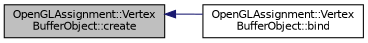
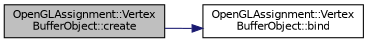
edge "OpenGLAssignment::Vertex BufferObject::bind" -> "OpenGLAssignment::Vertex BufferObject::create": reversed
